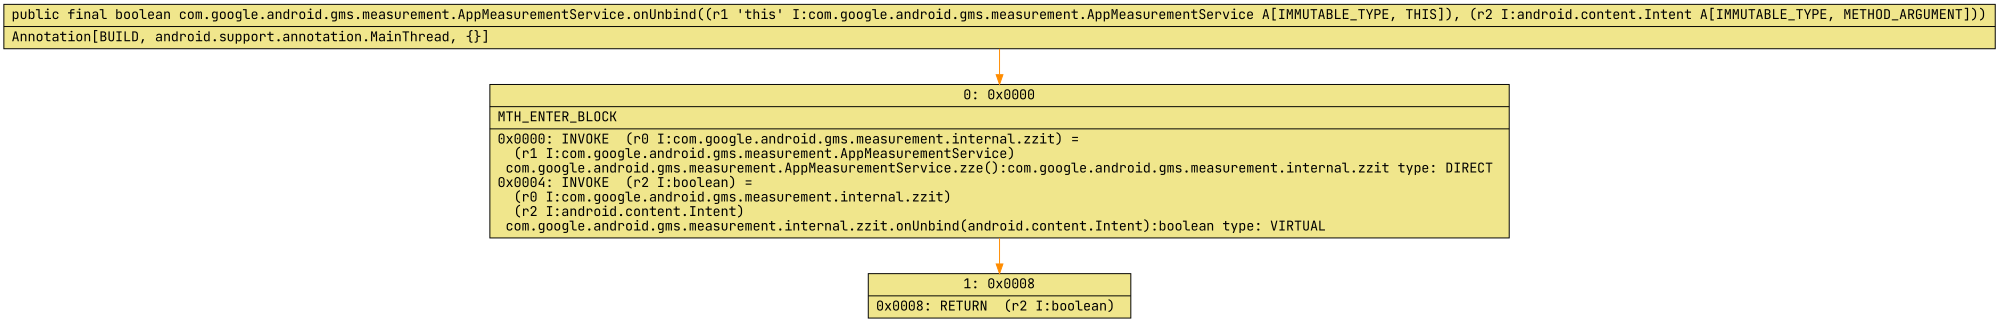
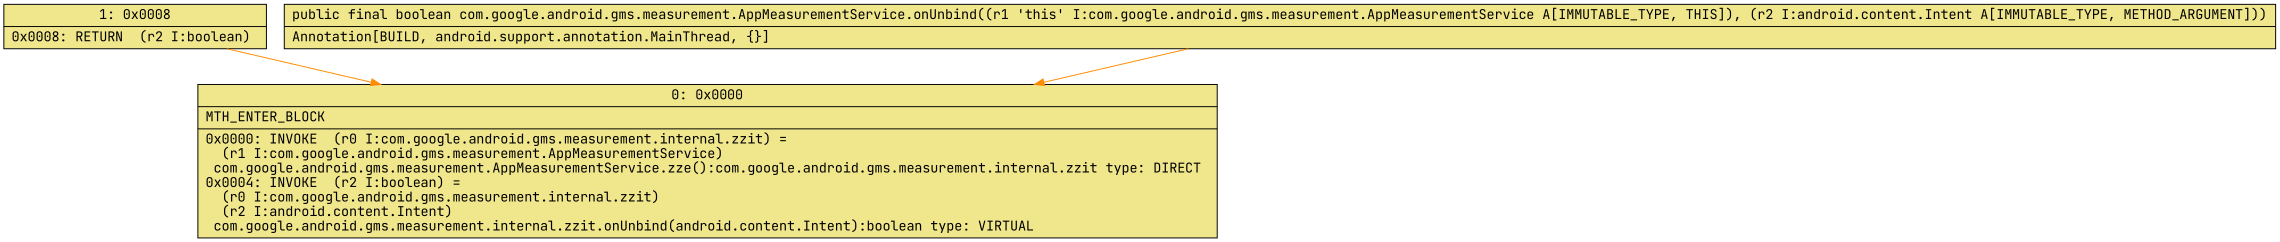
edge "0: 0x0000" -> "1: 0x0008": reversed
